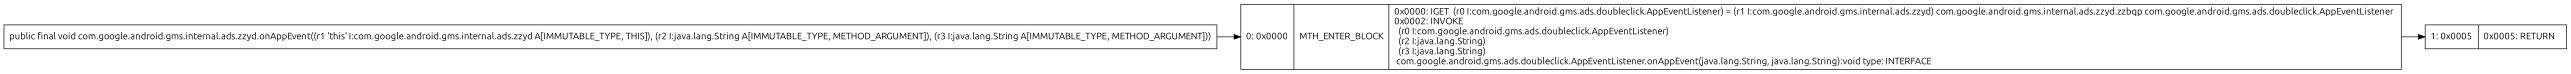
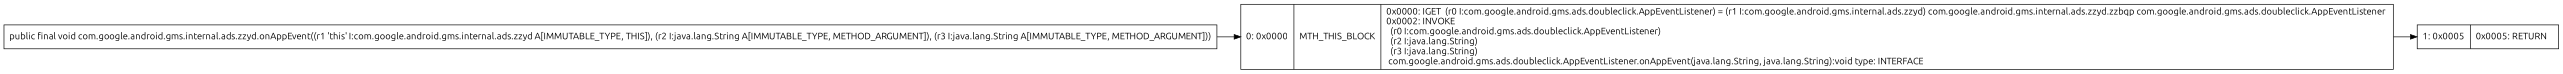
node "0: 0x0000": text "MTH_ENTER_BLOCK" -> "MTH_THIS_BLOCK"
